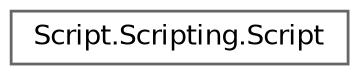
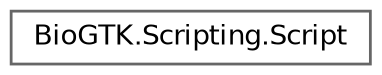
node "Script.Scripting.Script": label "Script.Scripting.Script" -> "BioGTK.Scripting.Script"
